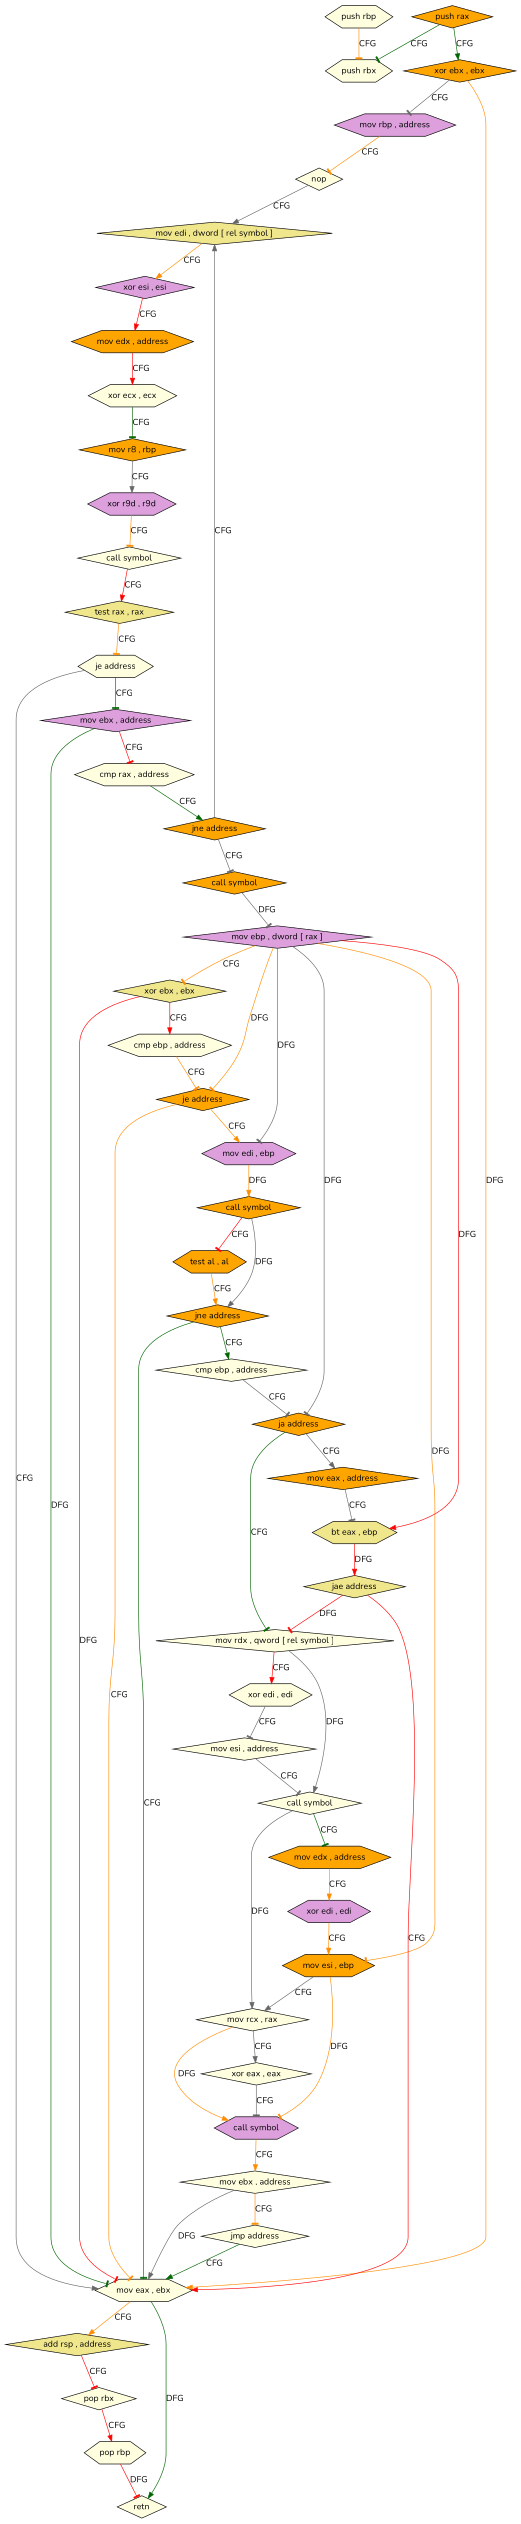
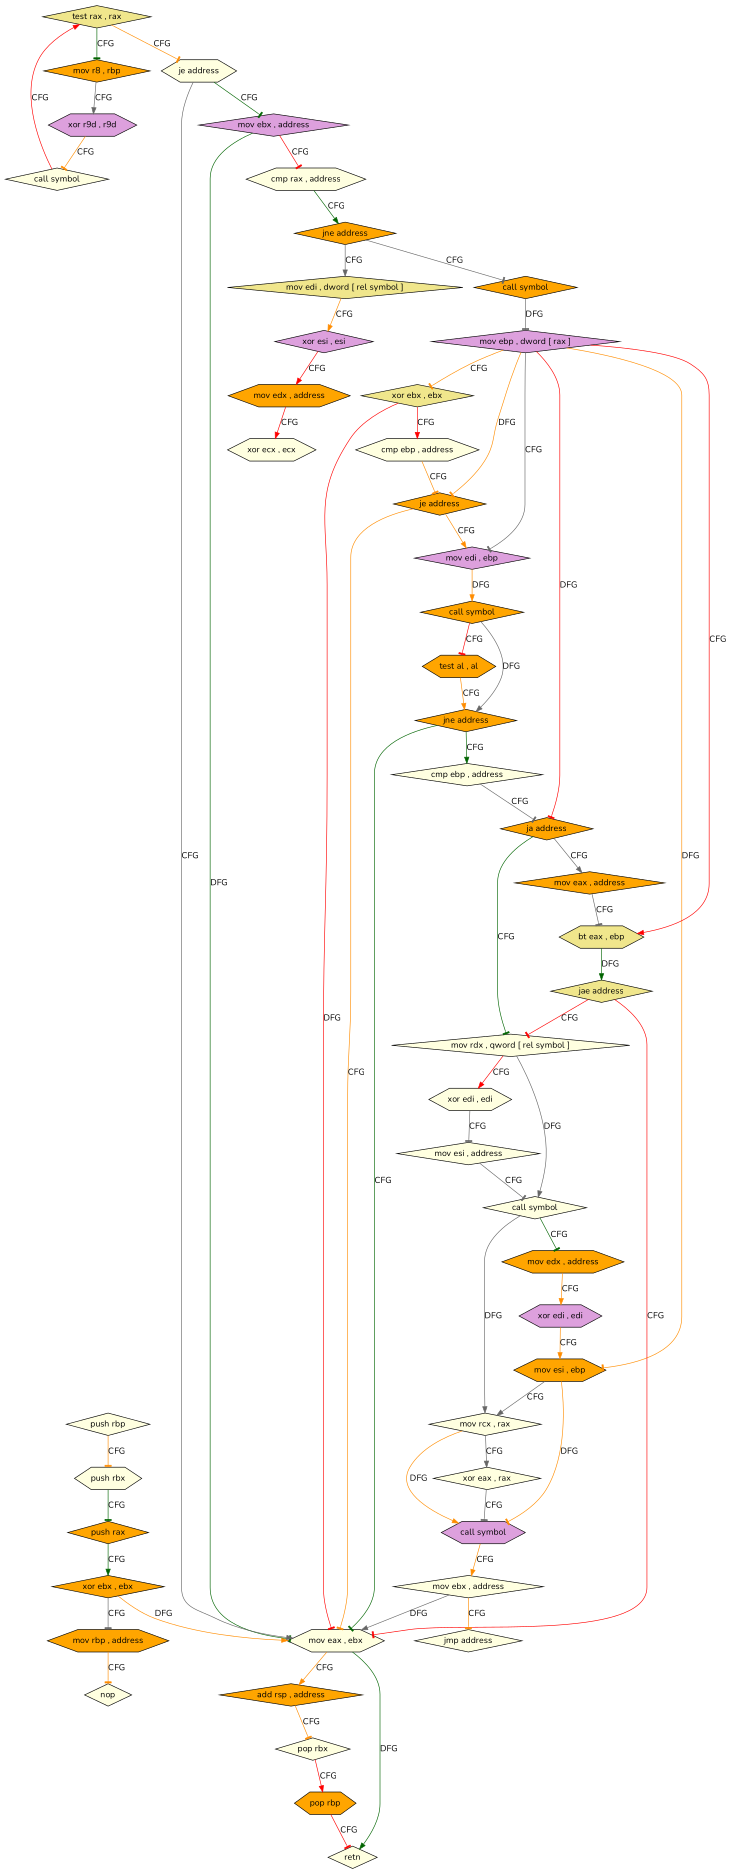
node "push rbp": shape hexagon -> diamond
edge "push rax" -> "push rbx": reversed
node "mov rbp , address": fillcolor plum -> orange
edge "nop" -> "mov edi , dword [ rel symbol ]": removed, label "CFG"
edge "xor ecx , ecx" -> "mov r8 , rbp": now "test rax , rax" -> "mov r8 , rbp"
edge "mov ebp , dword [ rax ]" -> "mov edi , ebp": label "DFG" -> "CFG"
node "mov edi , ebp": shape hexagon -> diamond
edge "mov ebp , dword [ rax ]" -> "ja address": color gray40 -> red
edge "mov ebp , dword [ rax ]" -> "bt eax , ebp": label "DFG" -> "CFG"
edge "bt eax , ebp" -> "jae address": color red -> darkgreen
edge "jae address" -> "mov rdx , qword [ rel symbol ]": label "DFG" -> "CFG"
edge "jae address" -> "mov eax , ebx": arrowhead normal -> tee
node "xor eax , eax": label "xor eax , eax" -> "xor eax , rax"
edge "jmp address" -> "mov eax , ebx": removed, label "CFG"
node "add rsp , address": fillcolor khaki -> orange
edge "add rsp , address" -> "pop rbx": color red -> darkorange
node "pop rbp": fillcolor lightyellow -> orange
edge "pop rbp" -> "retn": label "DFG" -> "CFG"
